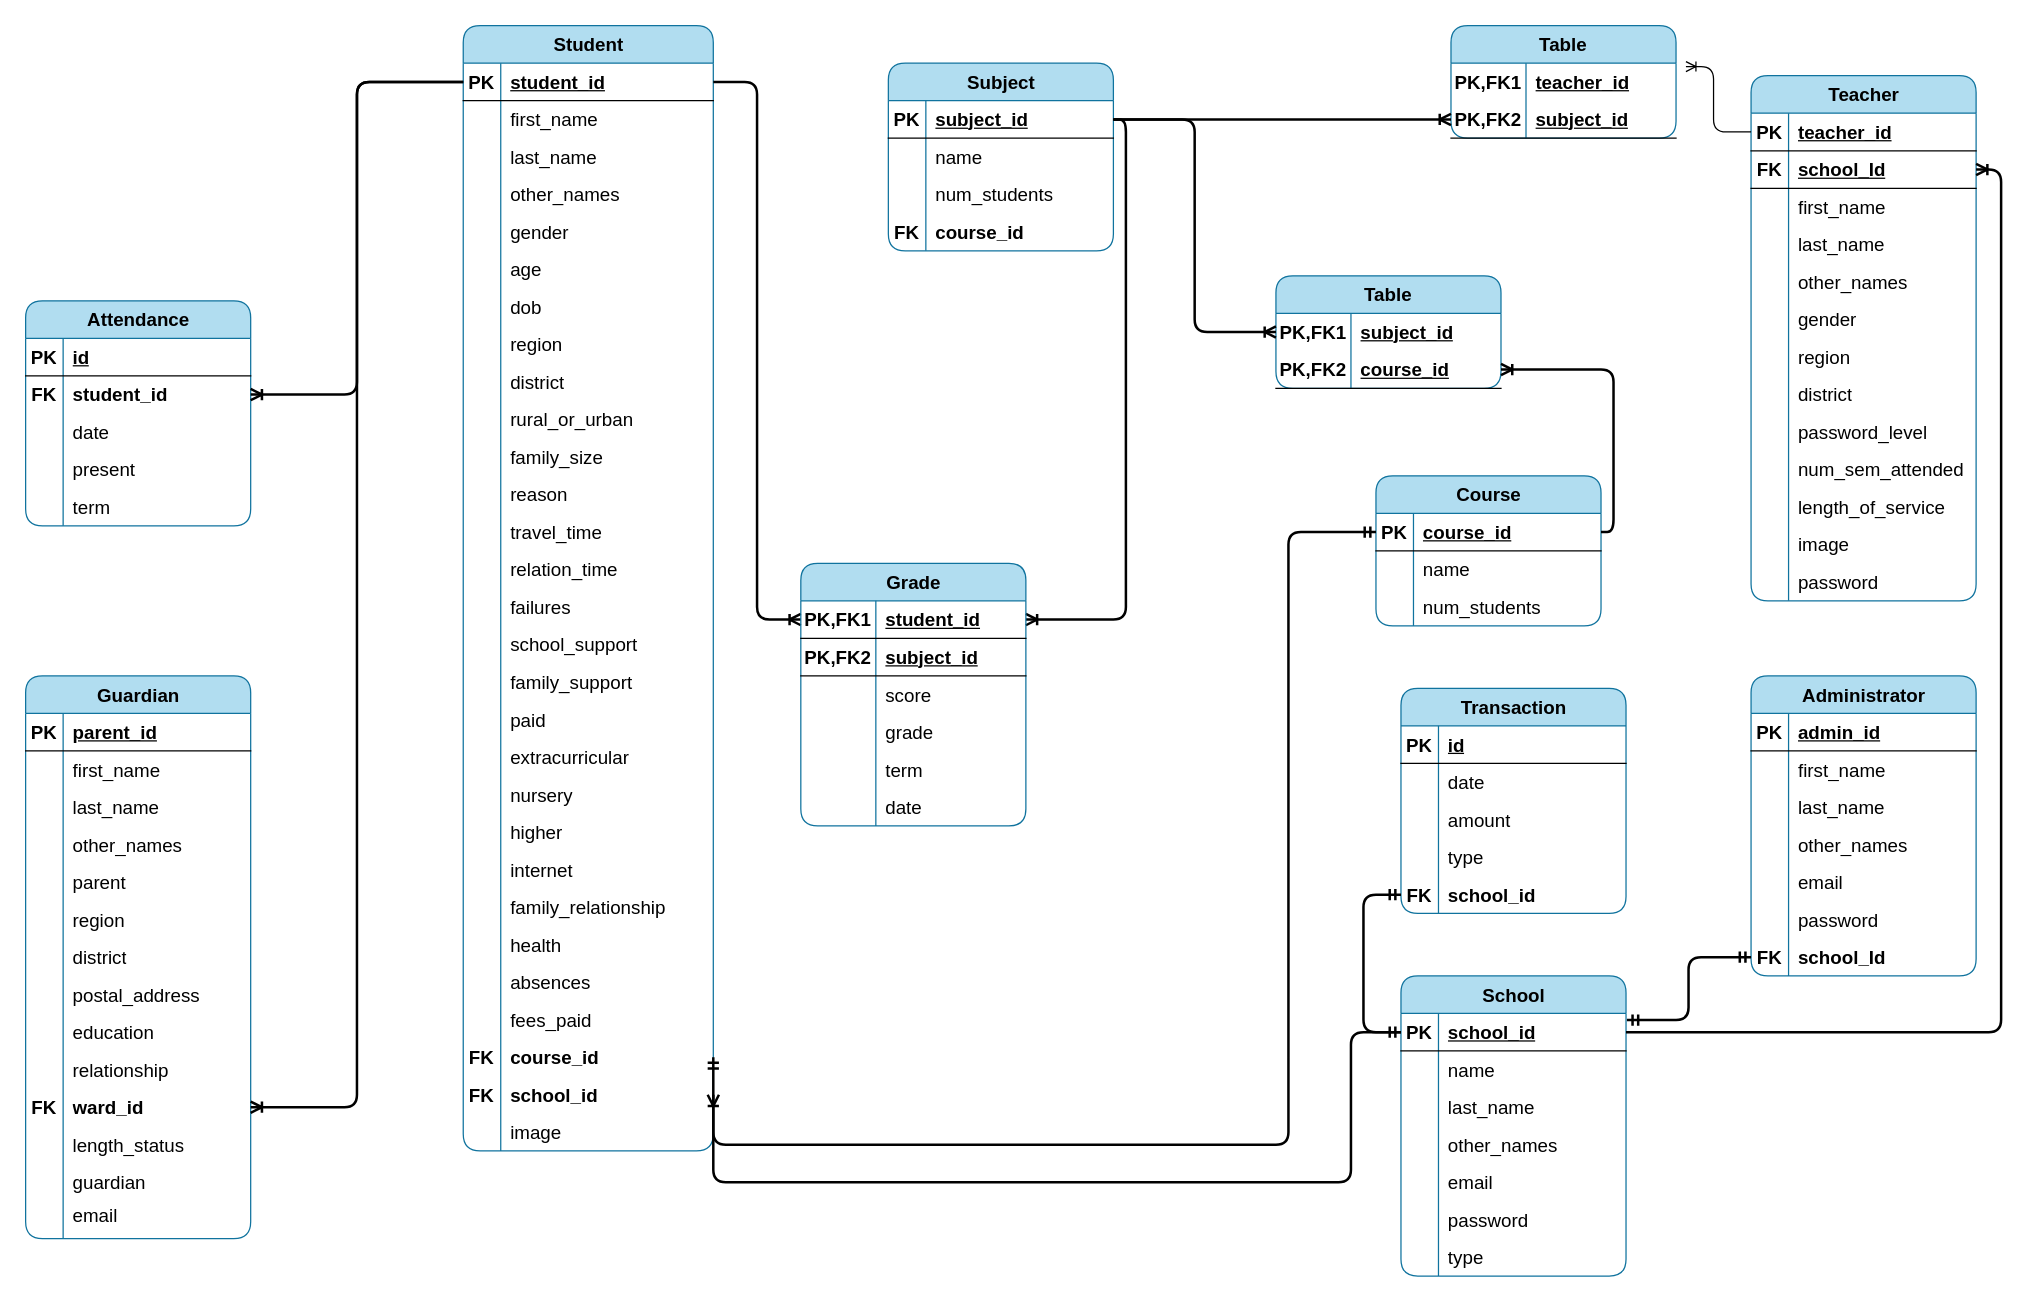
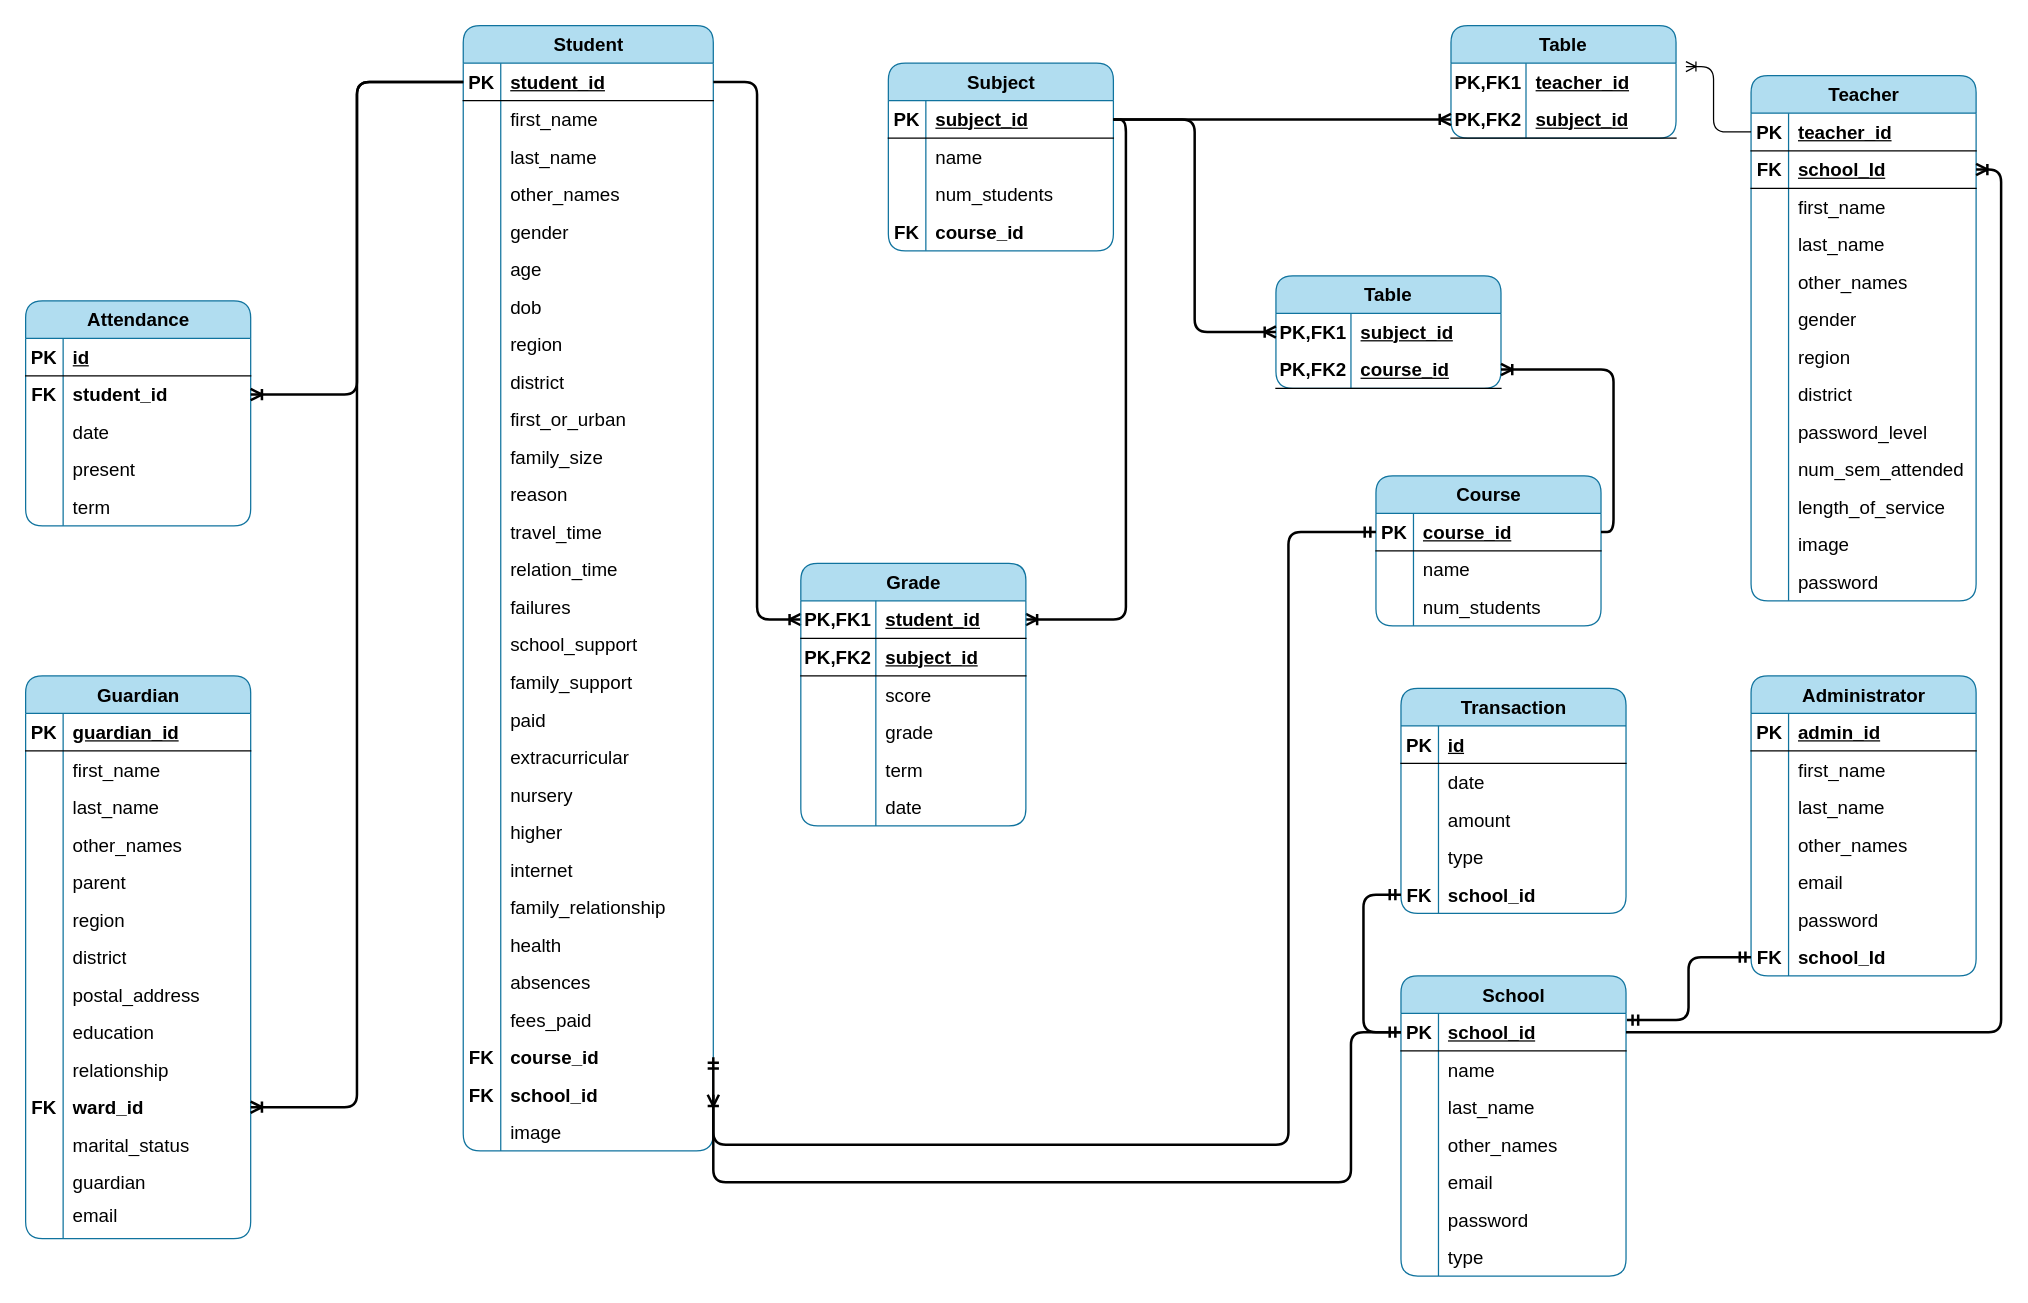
node "rural_or_urban": label "rural_or_urban" -> "first_or_urban"
node "parent_id": label "parent_id" -> "guardian_id"
node "length_status": label "length_status" -> "marital_status"
